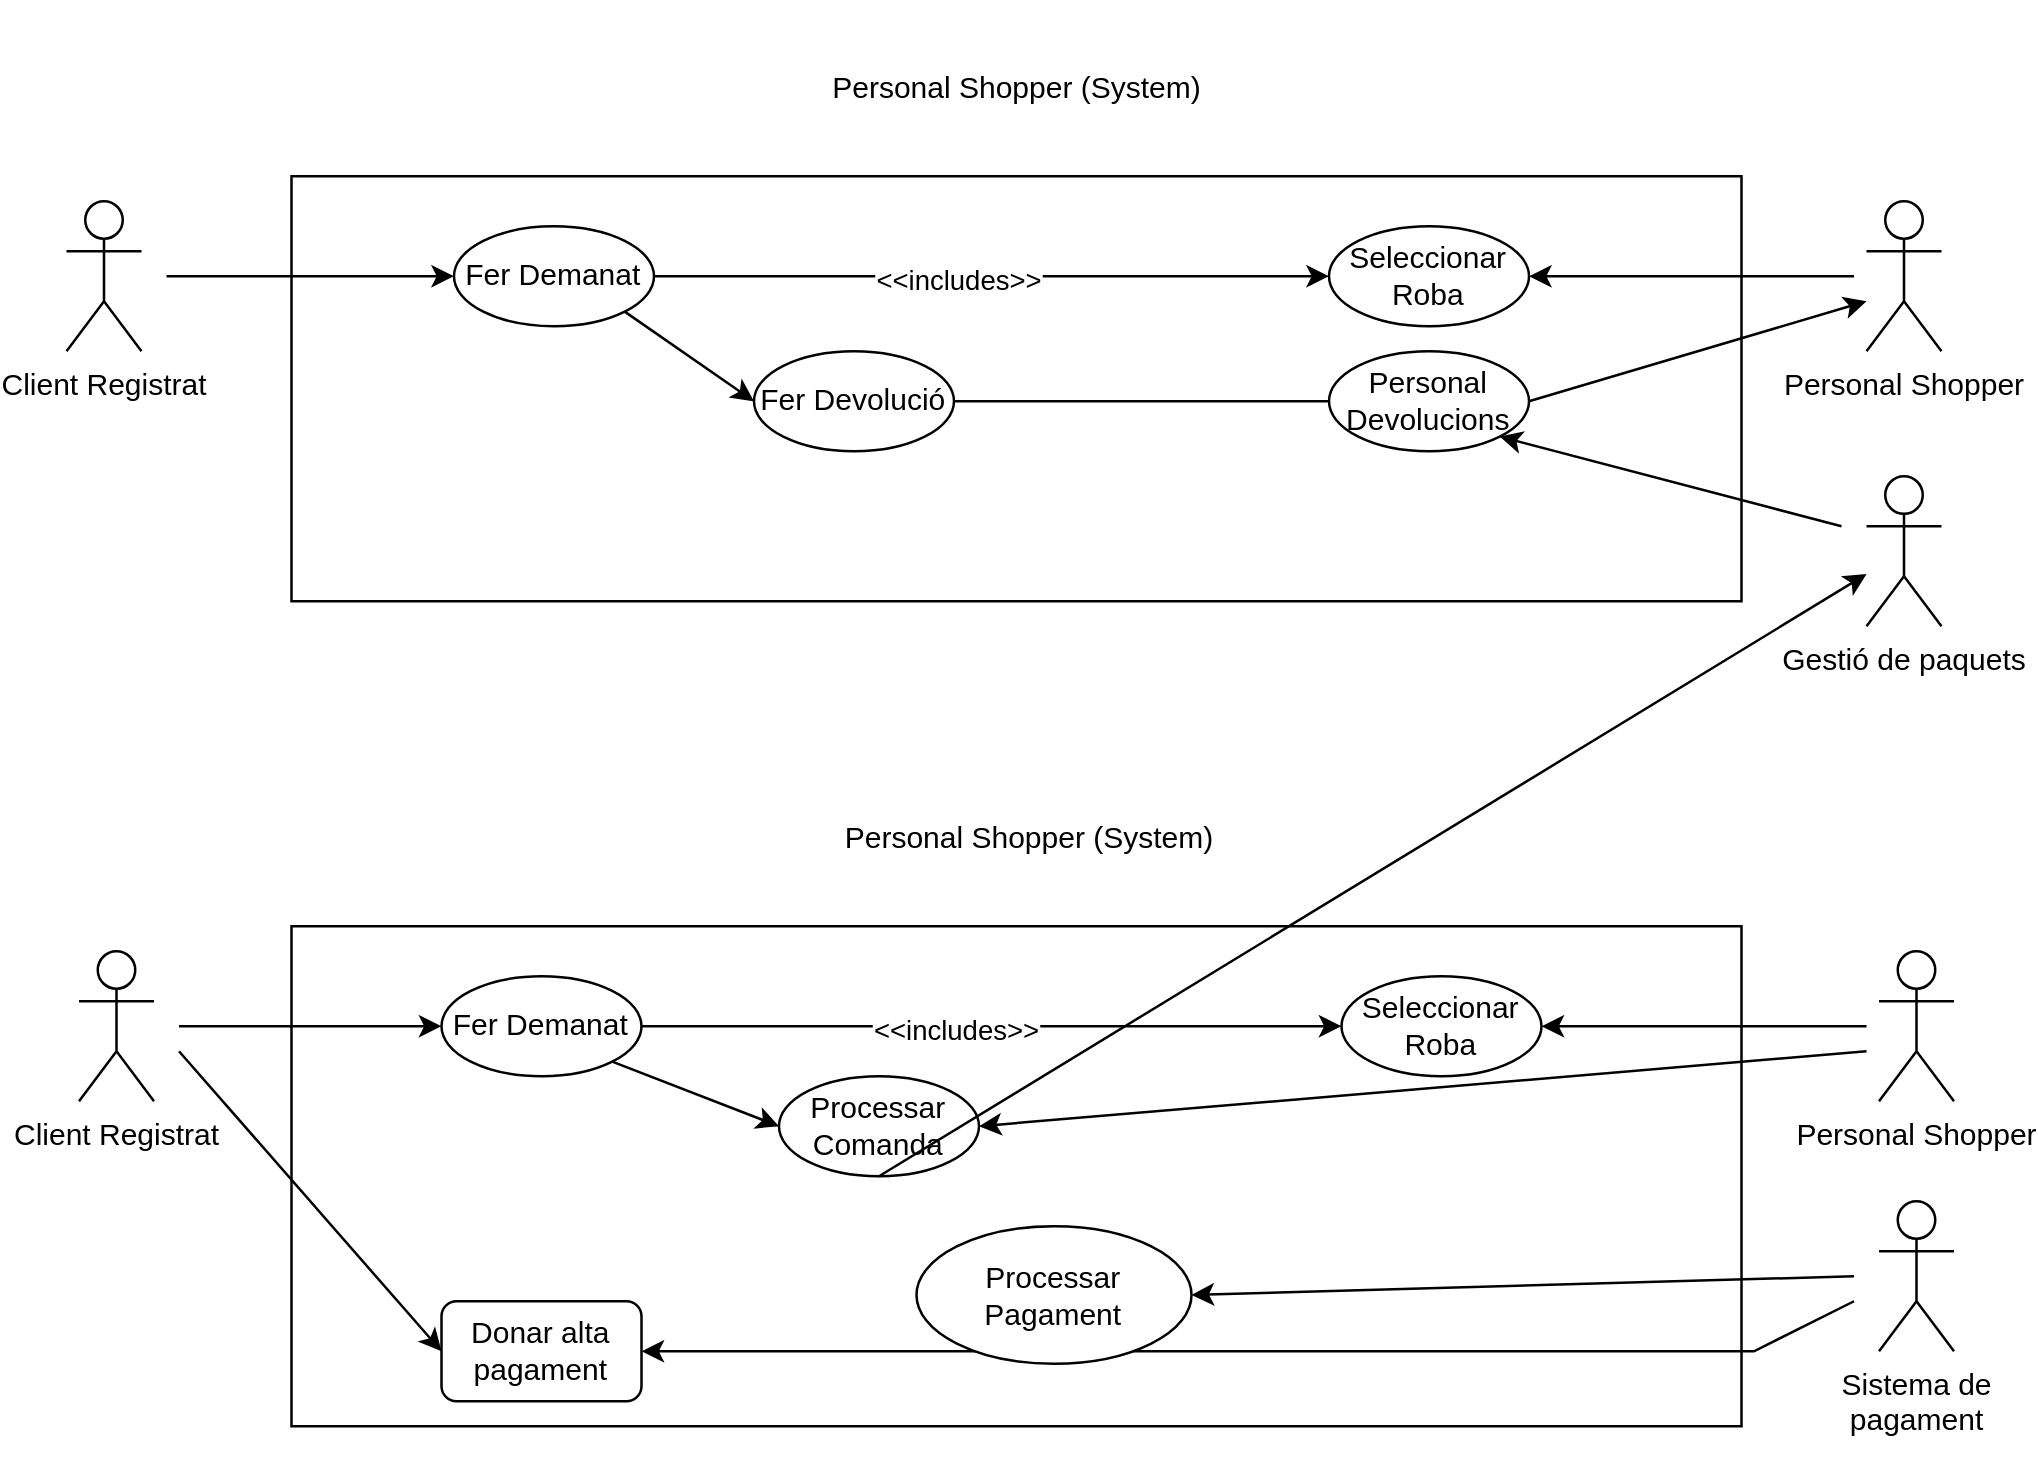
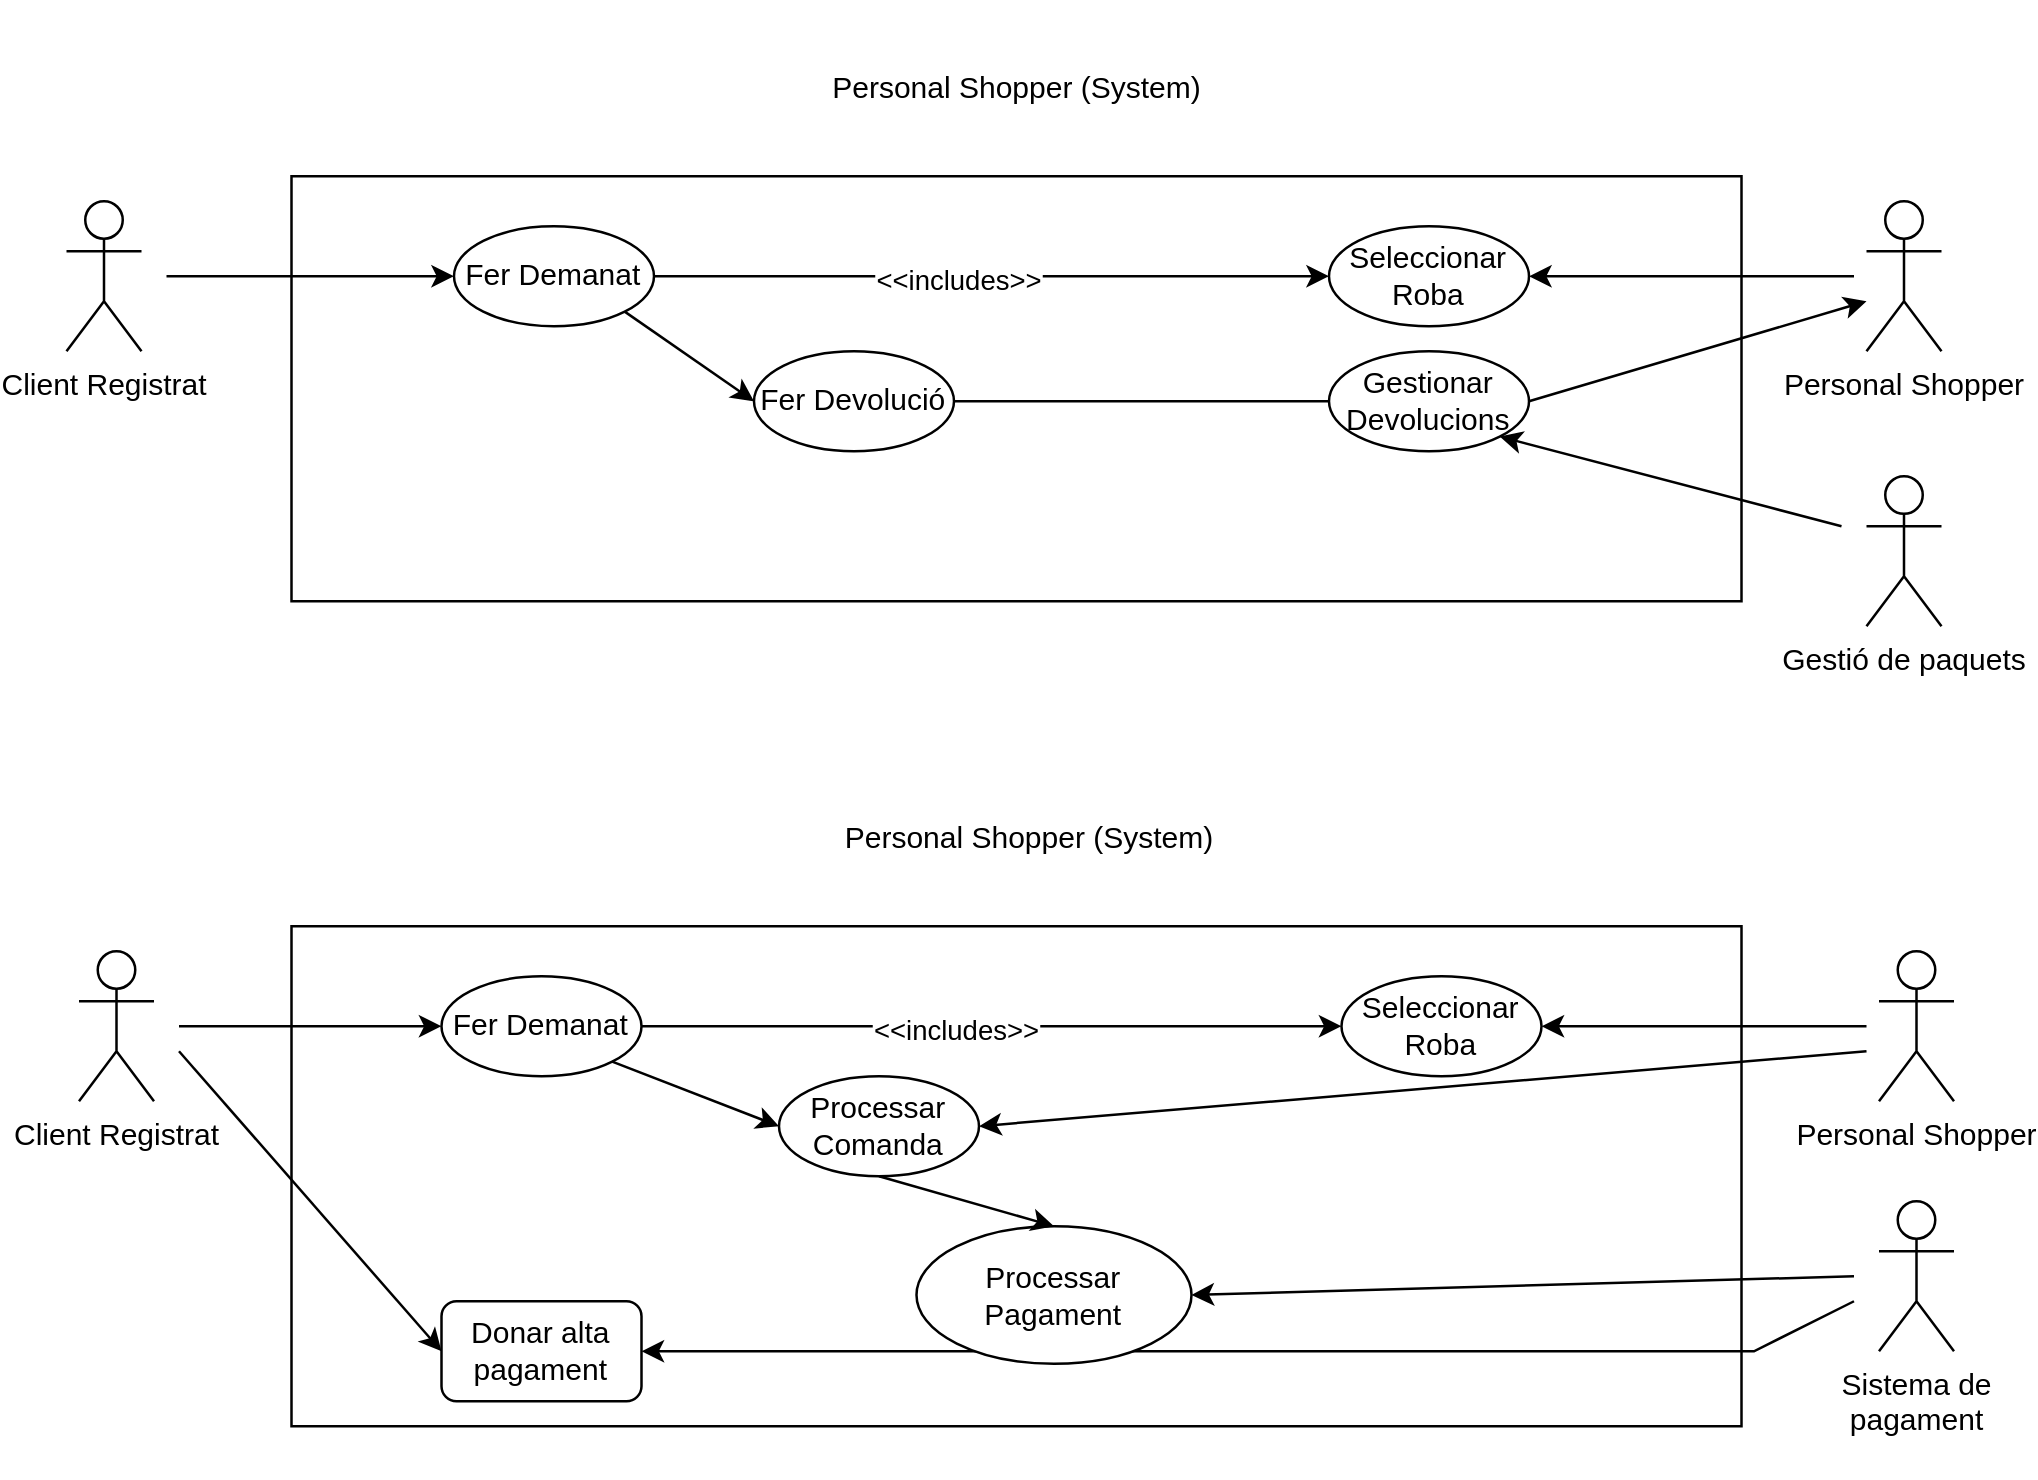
node "Personal Devolucions": label "Personal Devolucions" -> "Gestionar Devolucions"
edge "Processar Comanda" -> "Gestió de paquets": now "Processar Comanda" -> "Processar Pagament"
